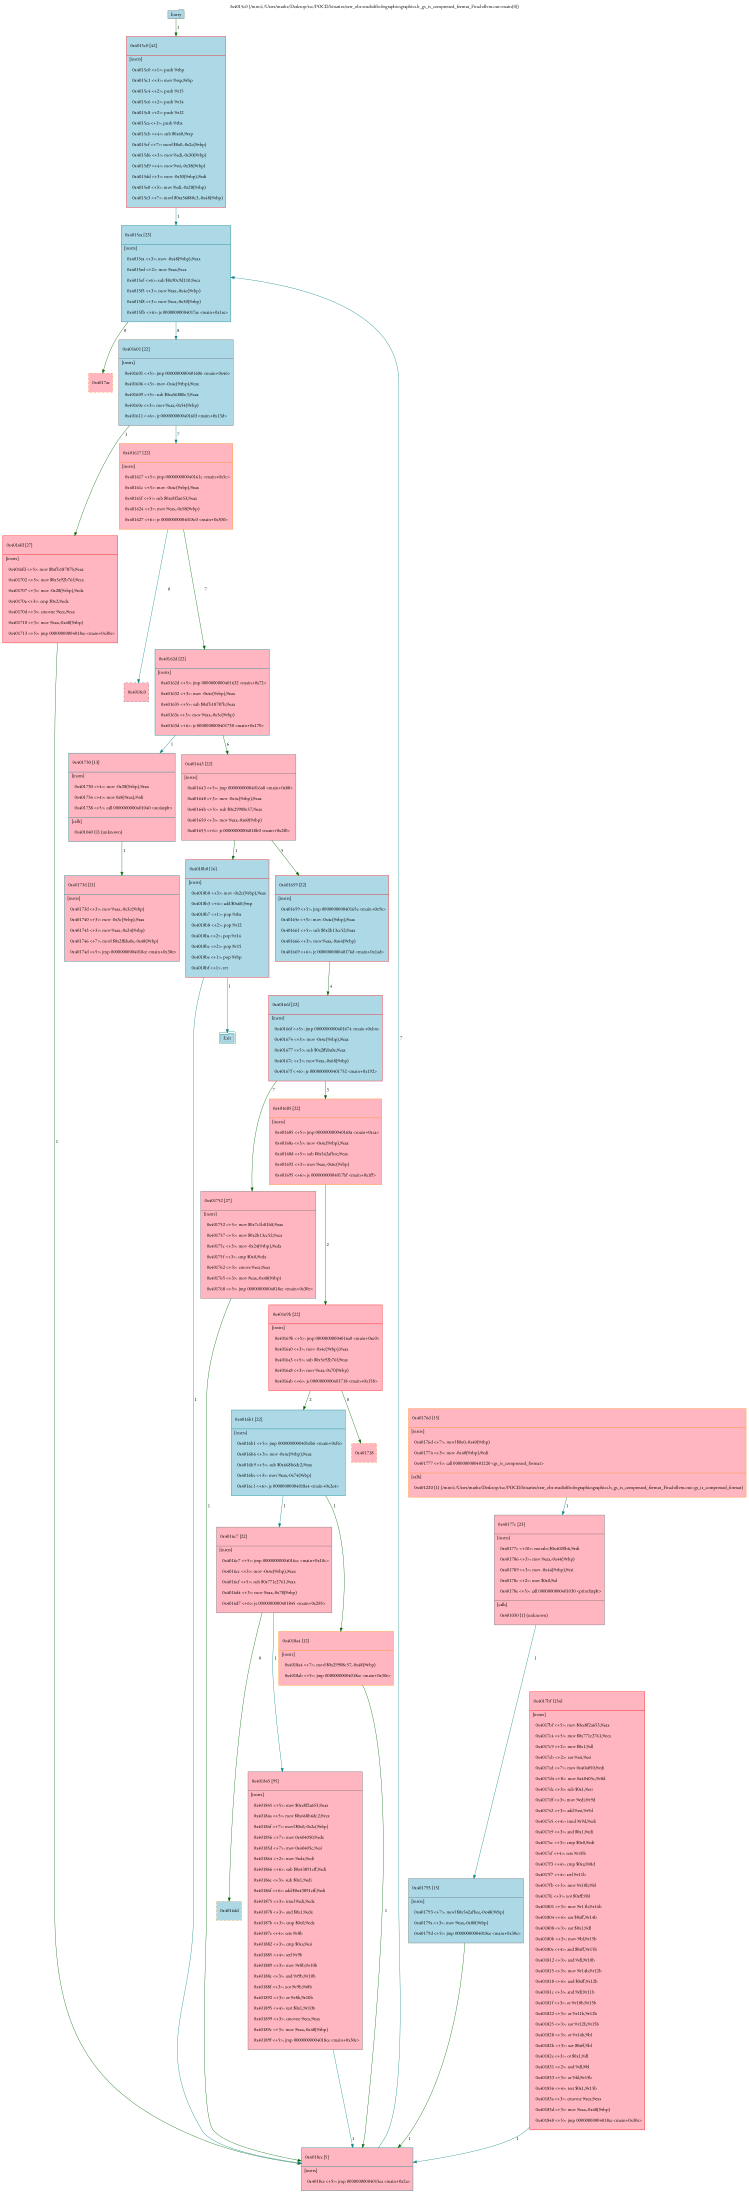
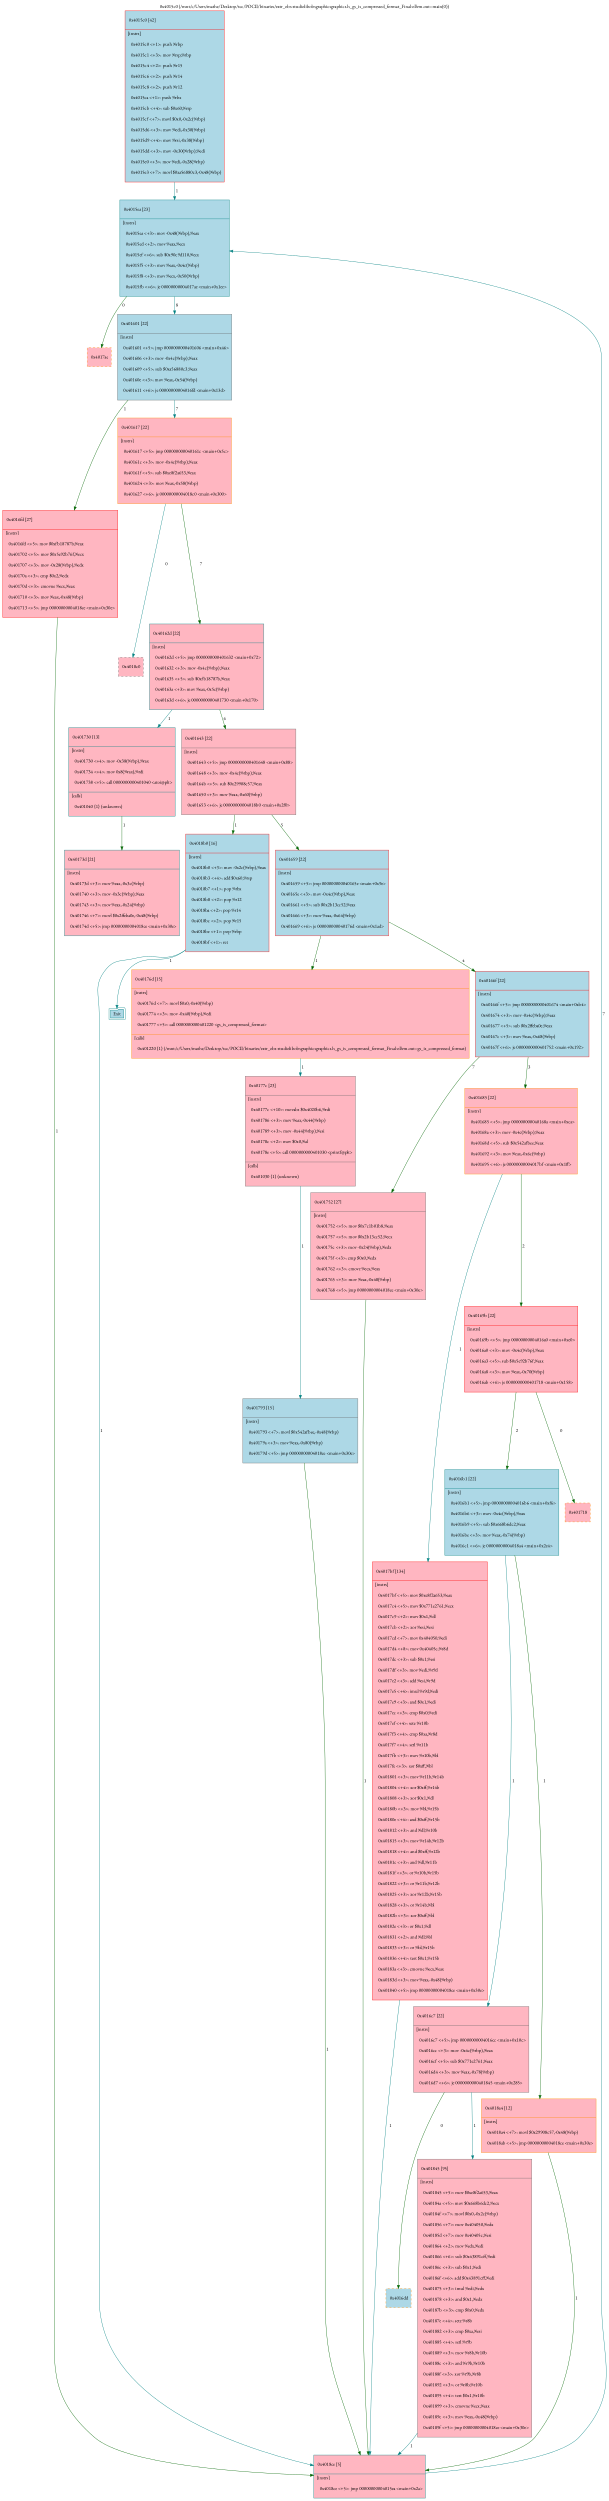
node "Entry": removed
edge "0x401659 [22]" -> "0x40176d [15]": added, label "1"
edge "0x401685 [22]" -> "0x4017bf [134]": added, label "1"
